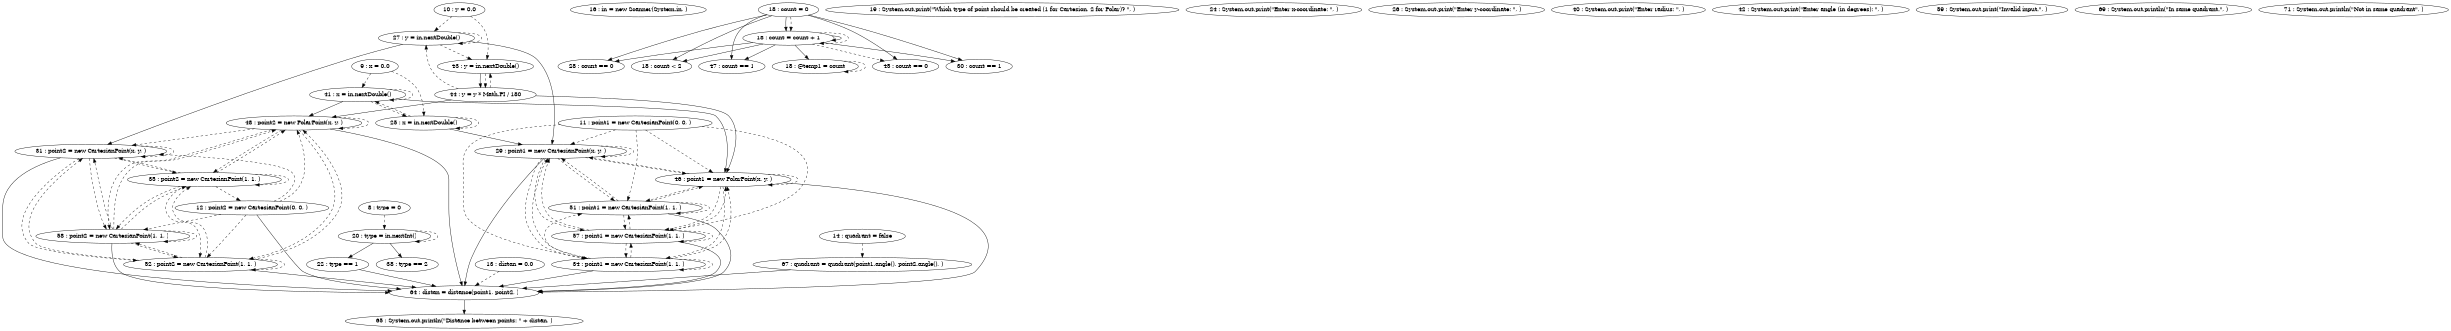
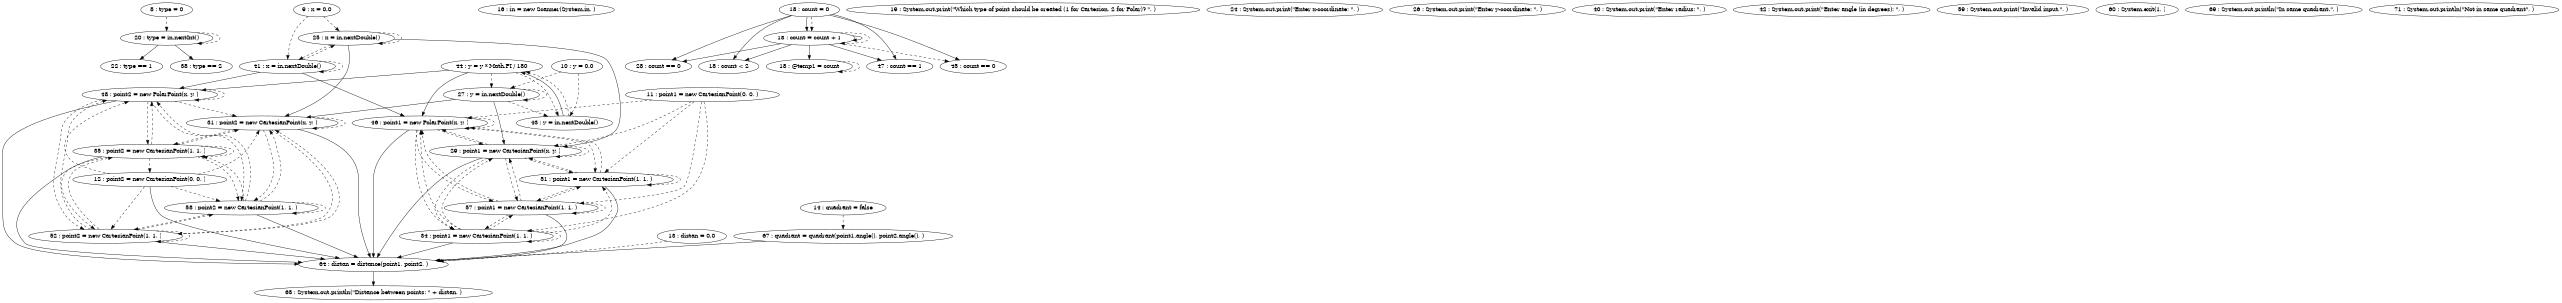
node "60 : System.exit(1, )": added
node "30 : count == 1": removed
edge "25 : x = in.nextDouble()" -> "31 : point2 = new CartesianPoint(x, y, )": added
edge "22 : type == 1" -> "64 : distan = distance(point1, point2, )": now "35 : point2 = new CartesianPoint(1, 1, )" -> "64 : distan = distance(point1, point2, )"
